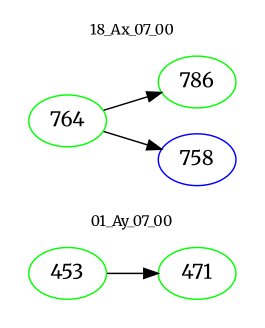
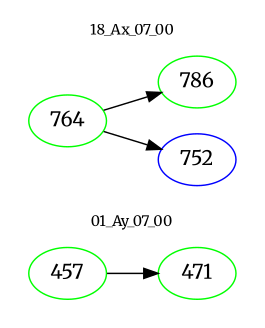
node "758": label "758" -> "752"
node "453": label "453" -> "457"
